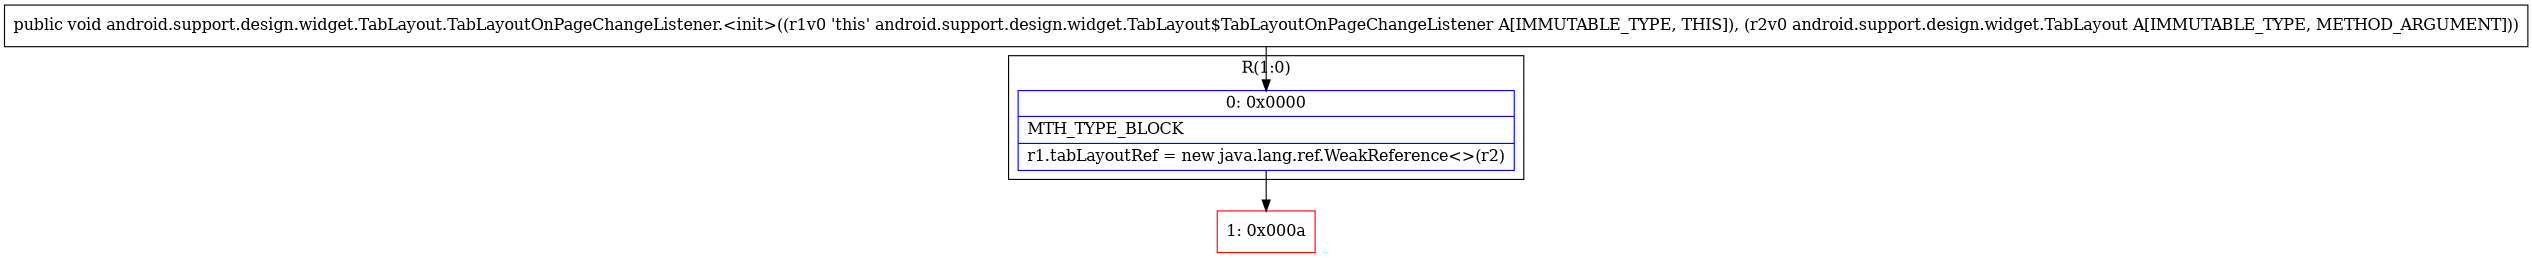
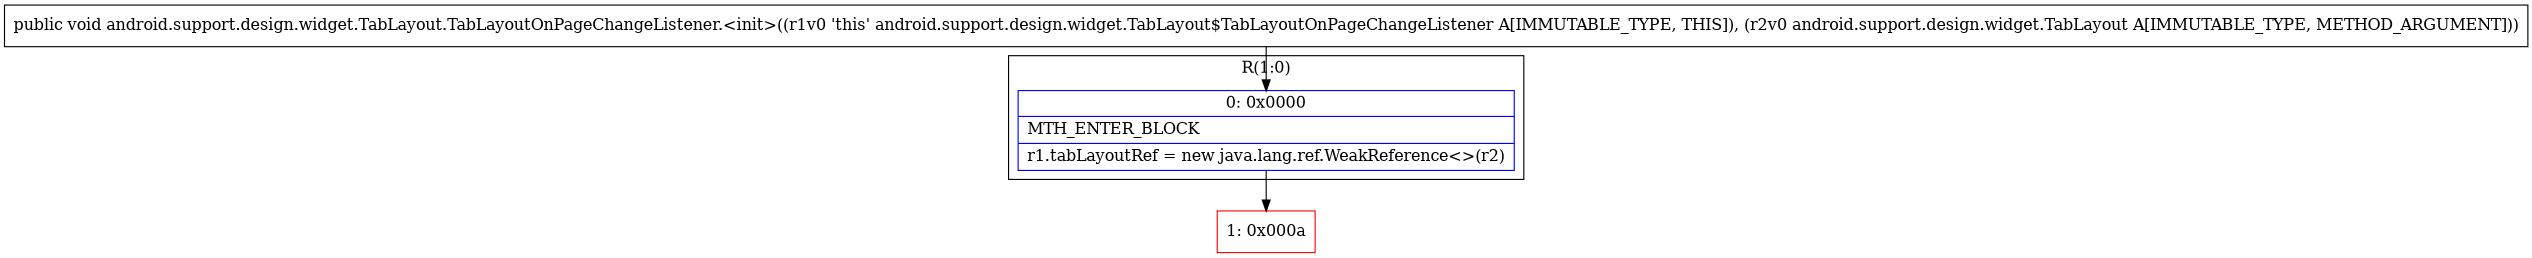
node "0: 0x0000": text "MTH_TYPE_BLOCK" -> "MTH_ENTER_BLOCK"
